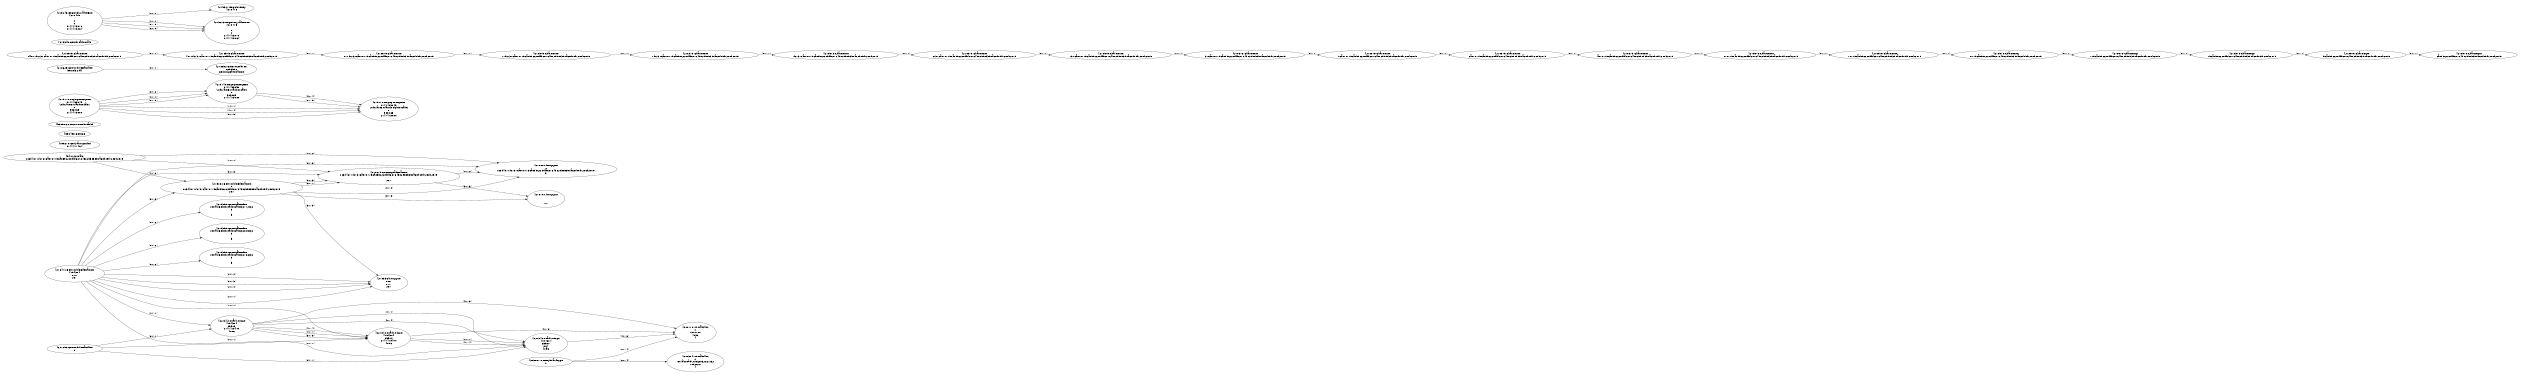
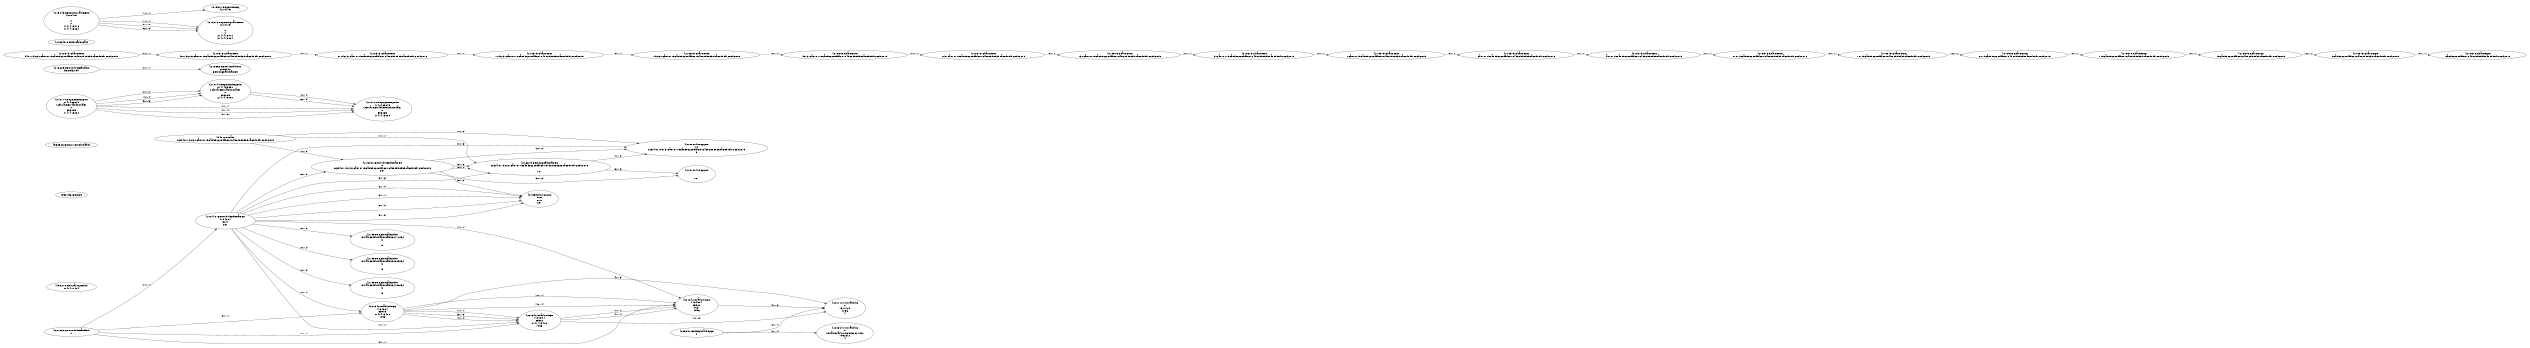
edge "4221692.GetModuleHandleA 0" -> "4218470.GetModuleFileNameA 4194304 PZM 261": added, label "(0-->1)"
